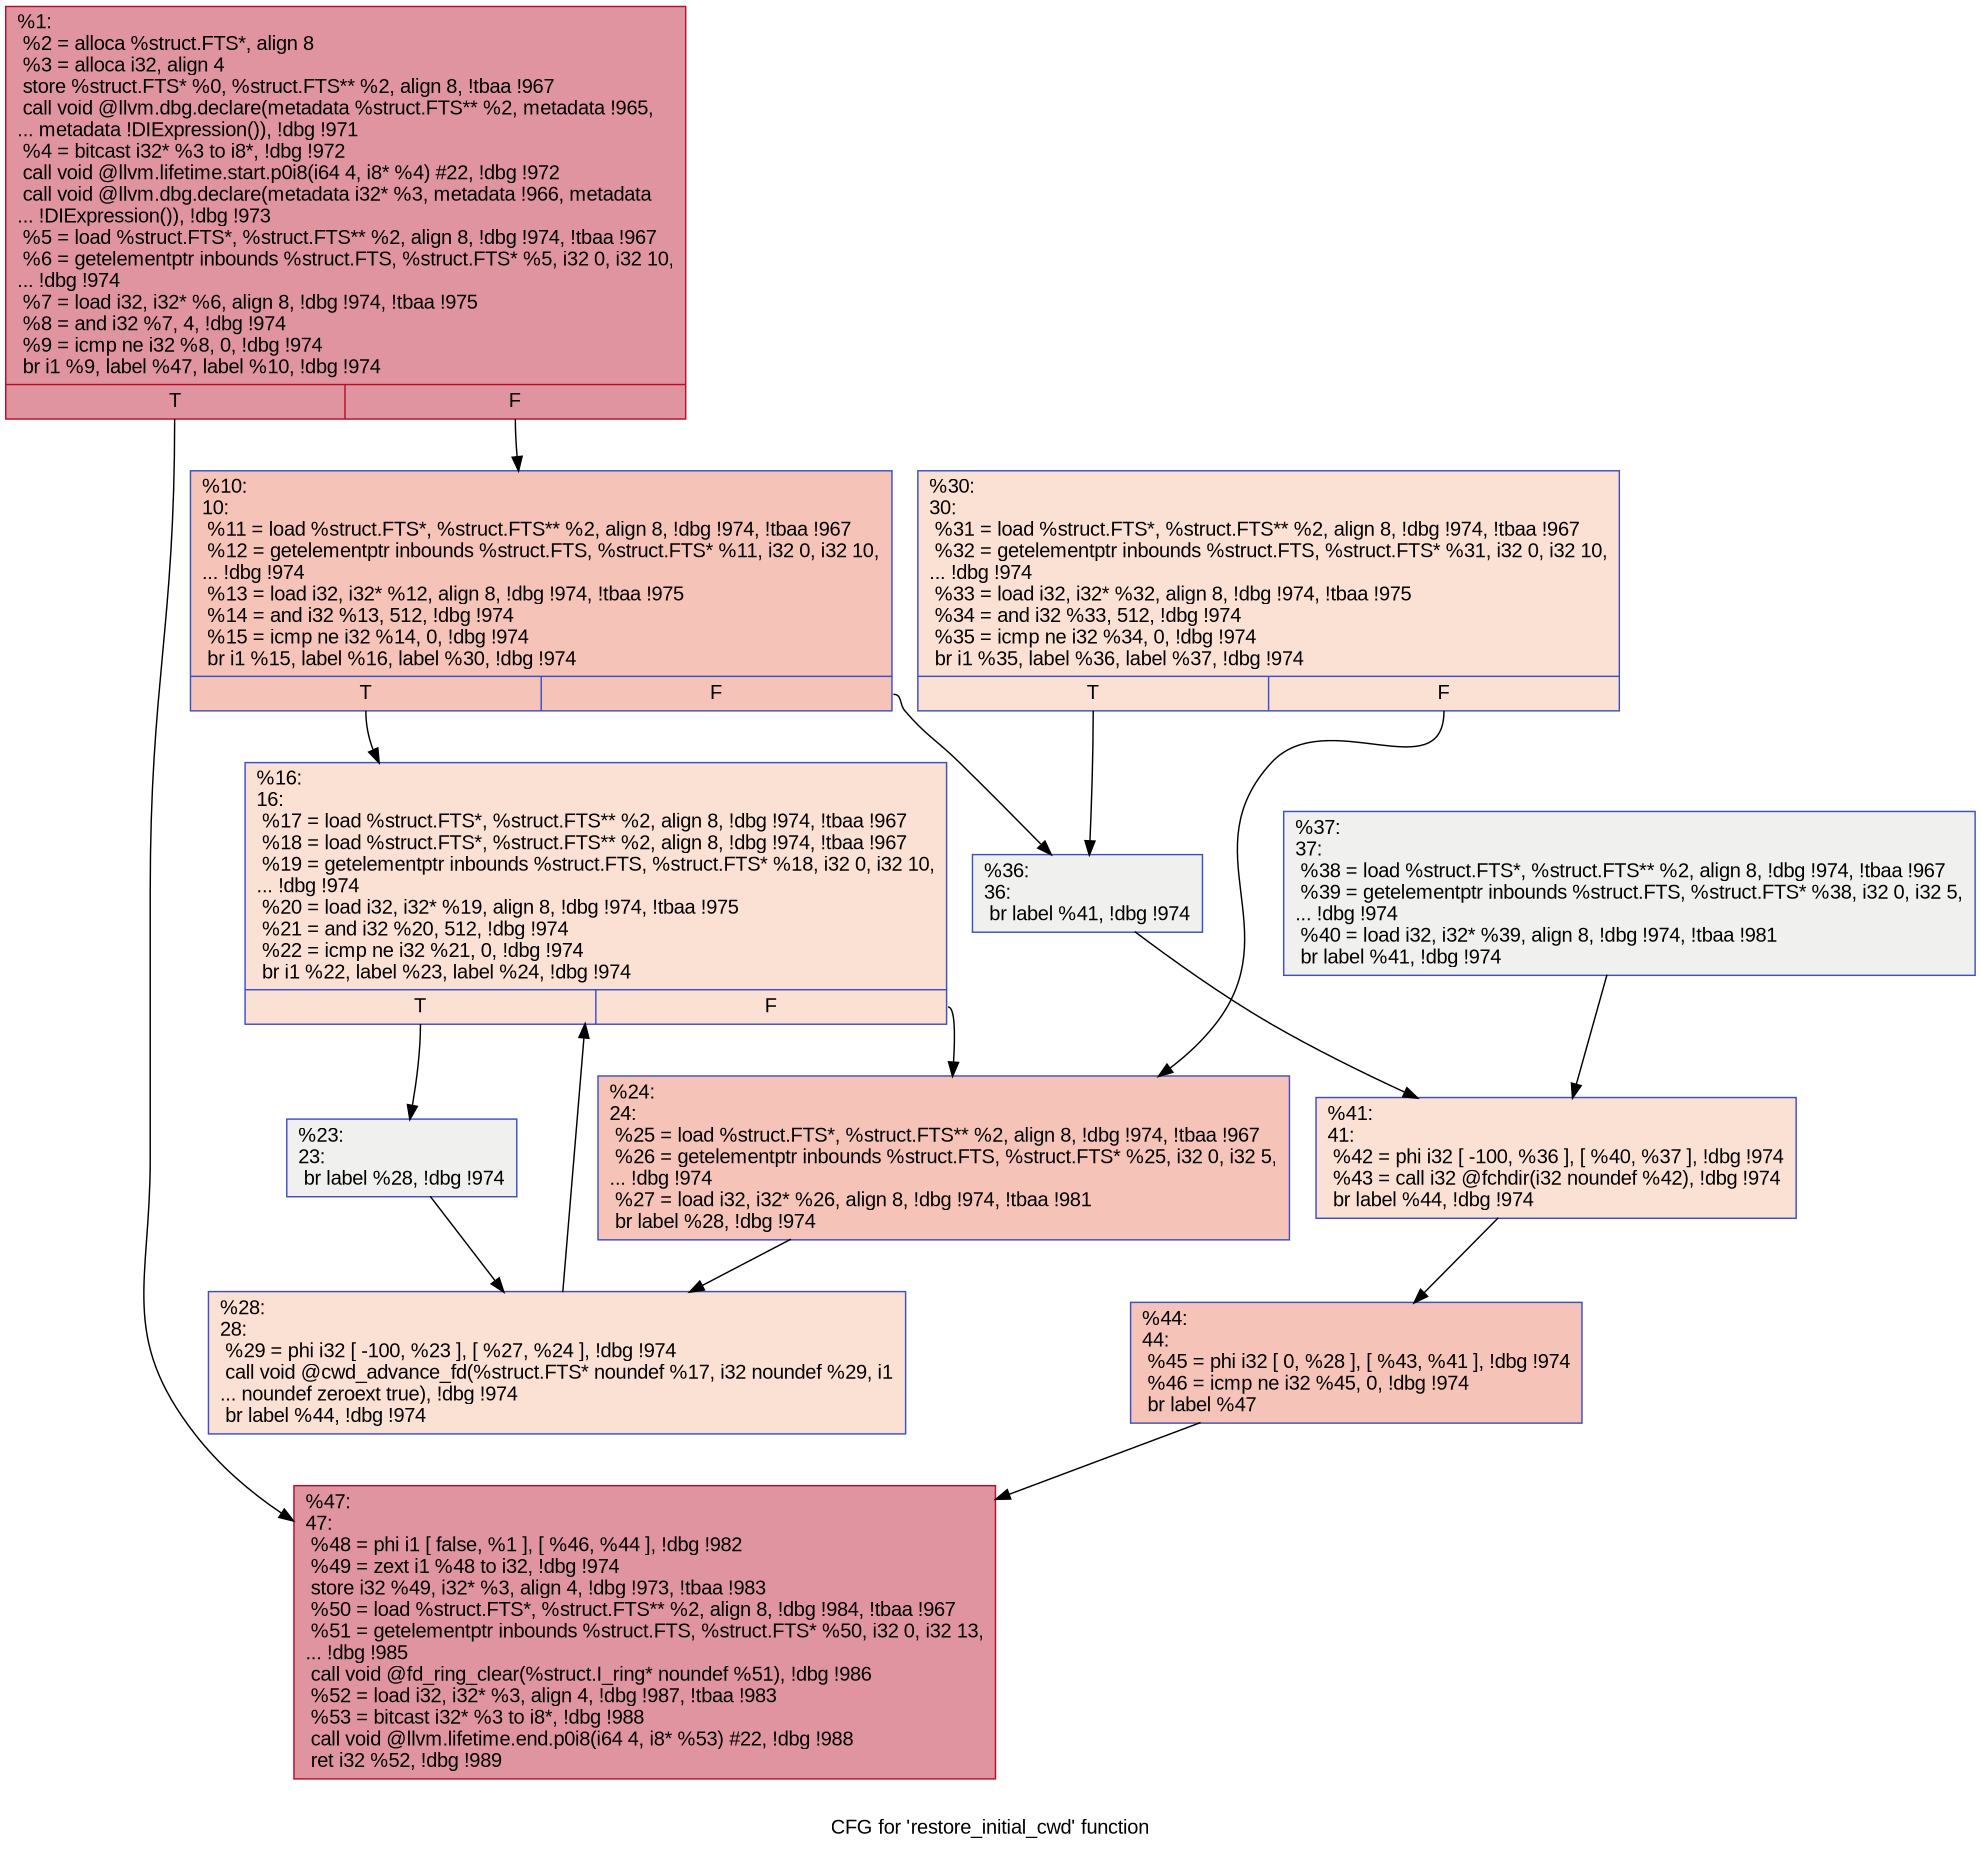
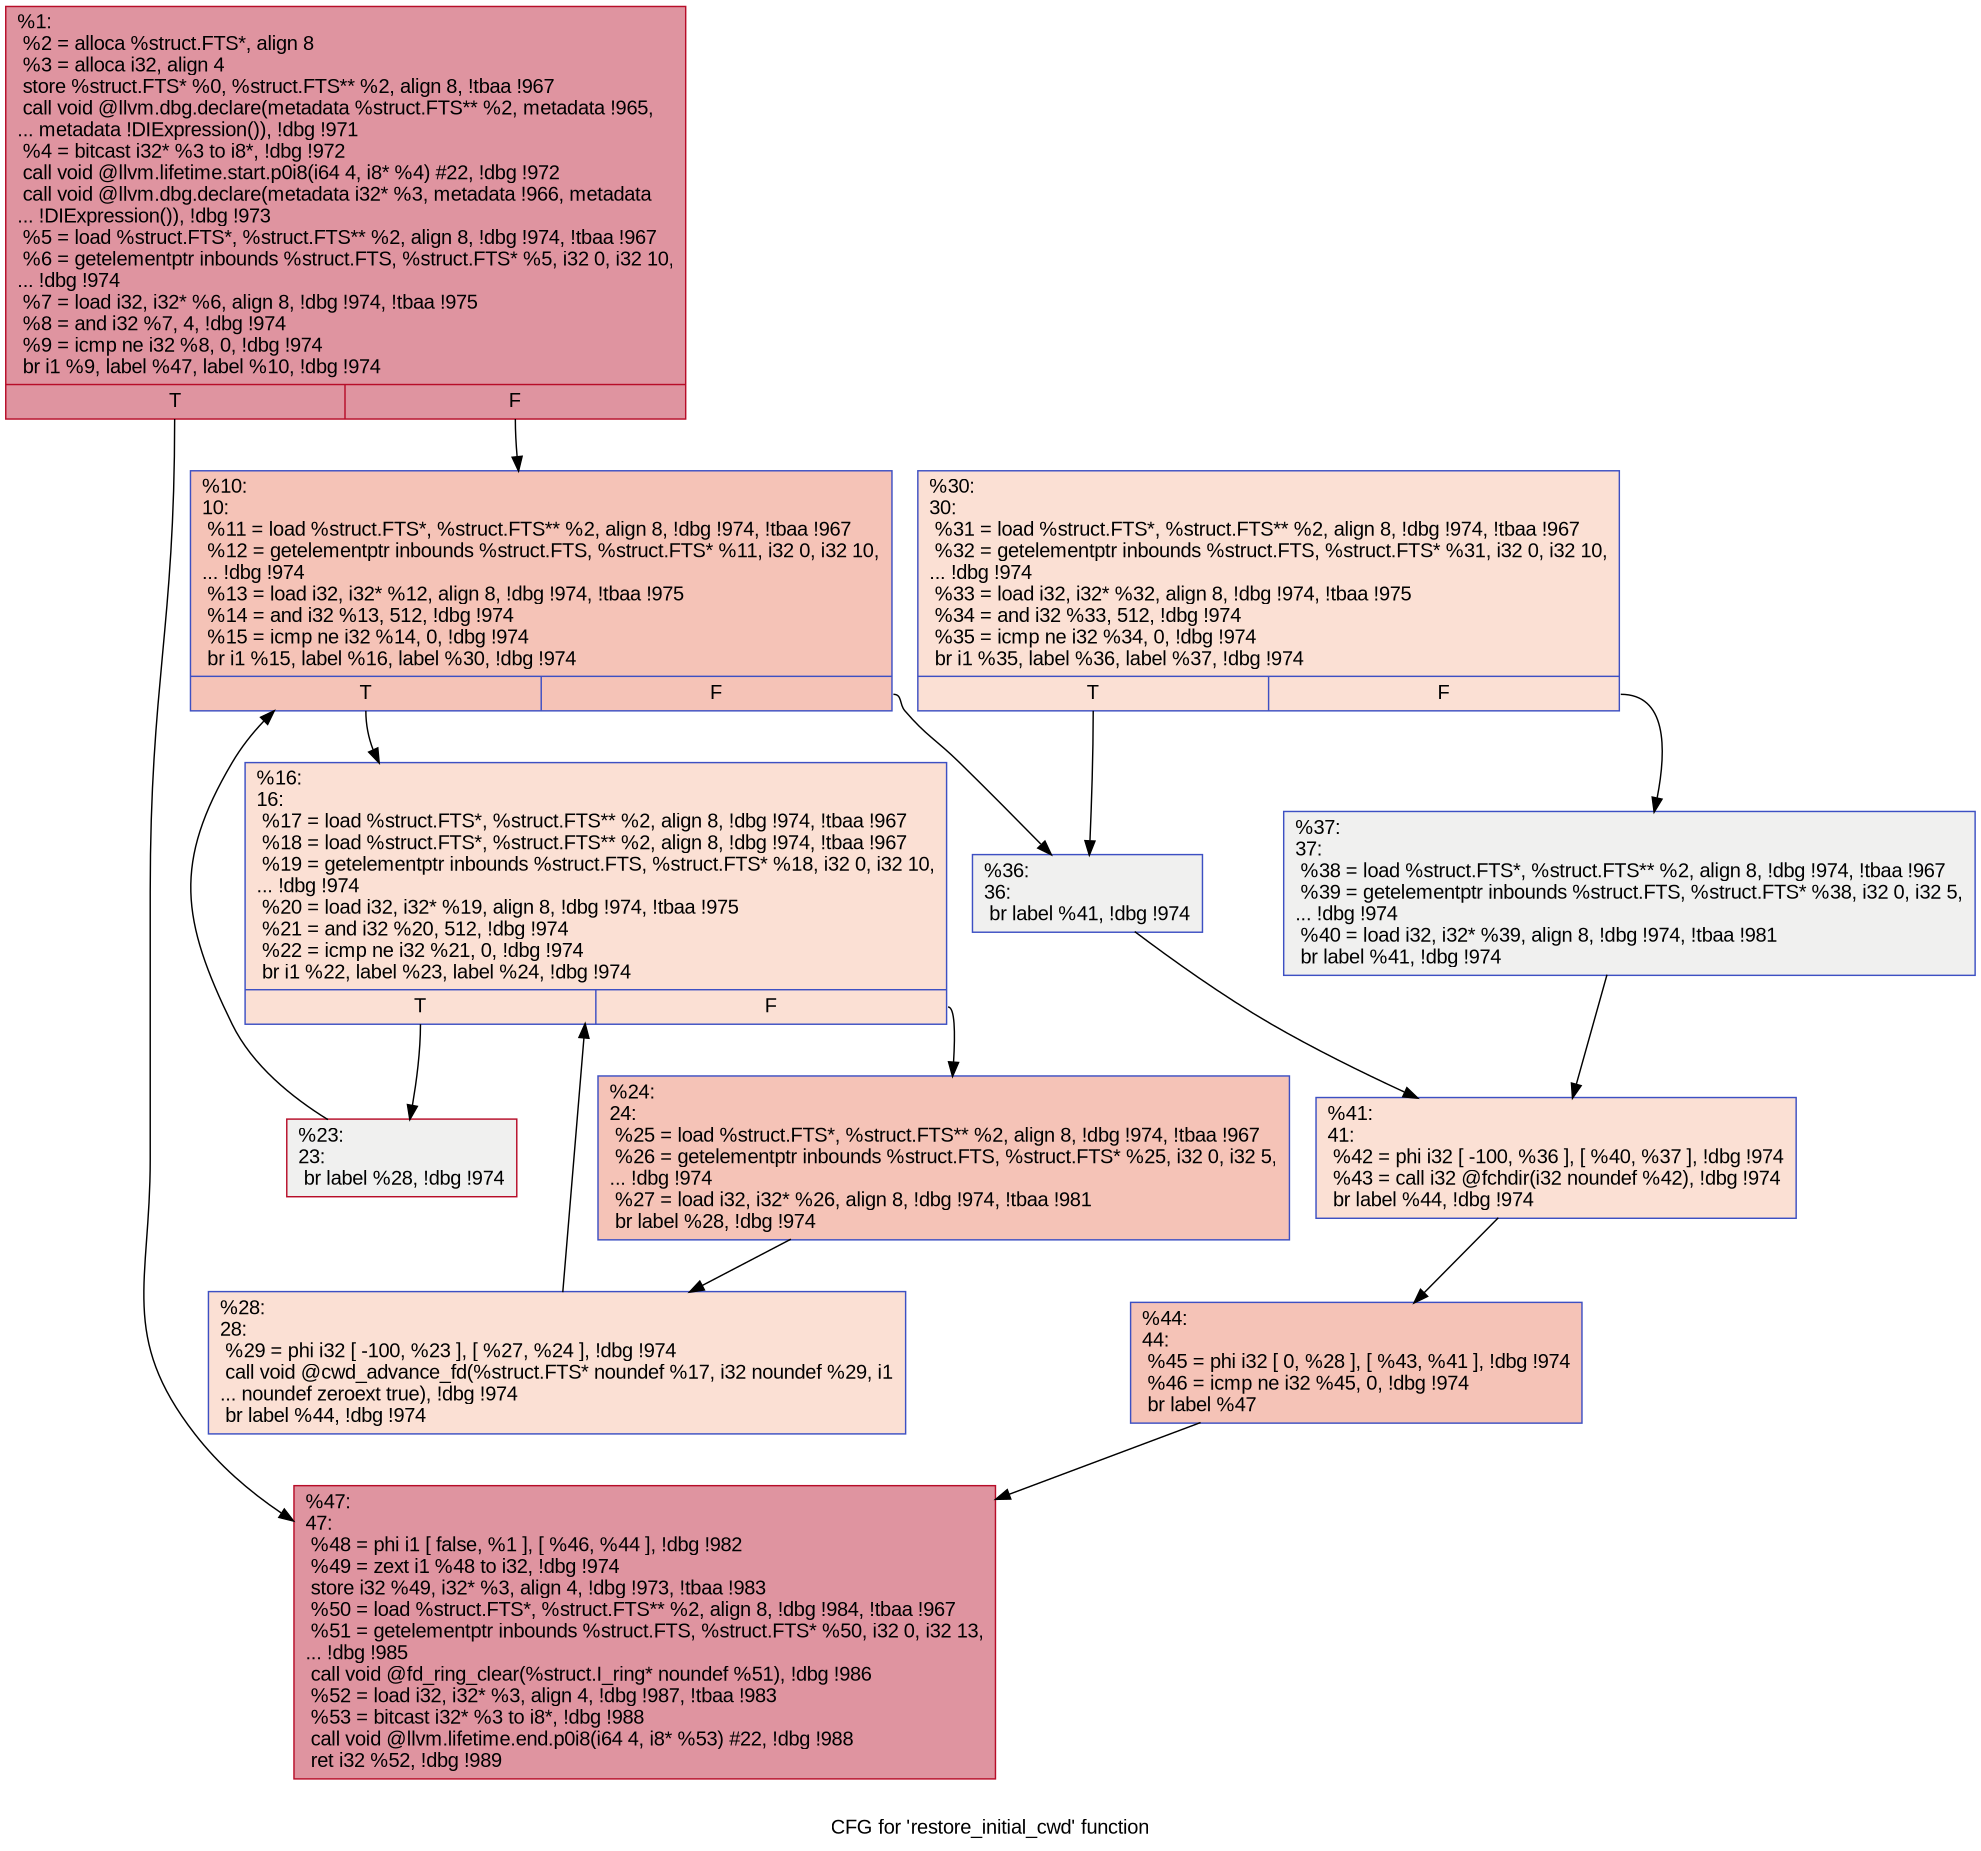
edge "%30:" -> "%24:": now "%30:" -> "%37:"
node "%23:": color #3d50c3ff -> #b70d28ff
edge "%23:" -> "%28:": now "%23:" -> "%10:"
